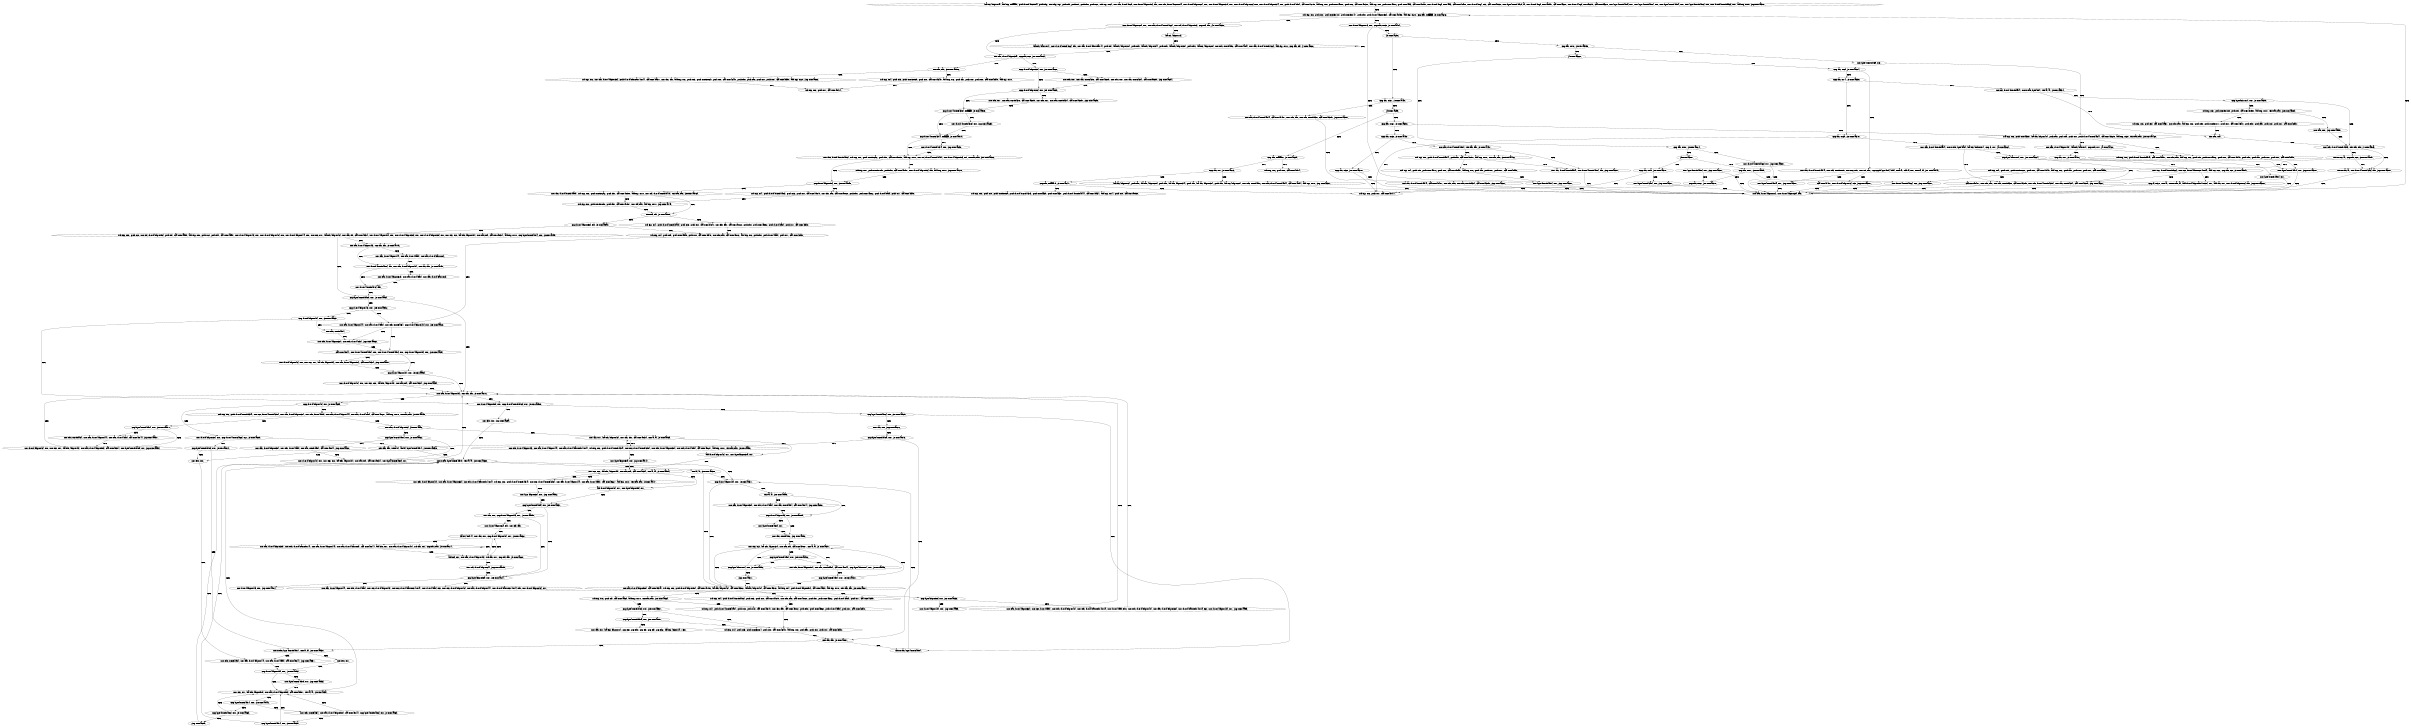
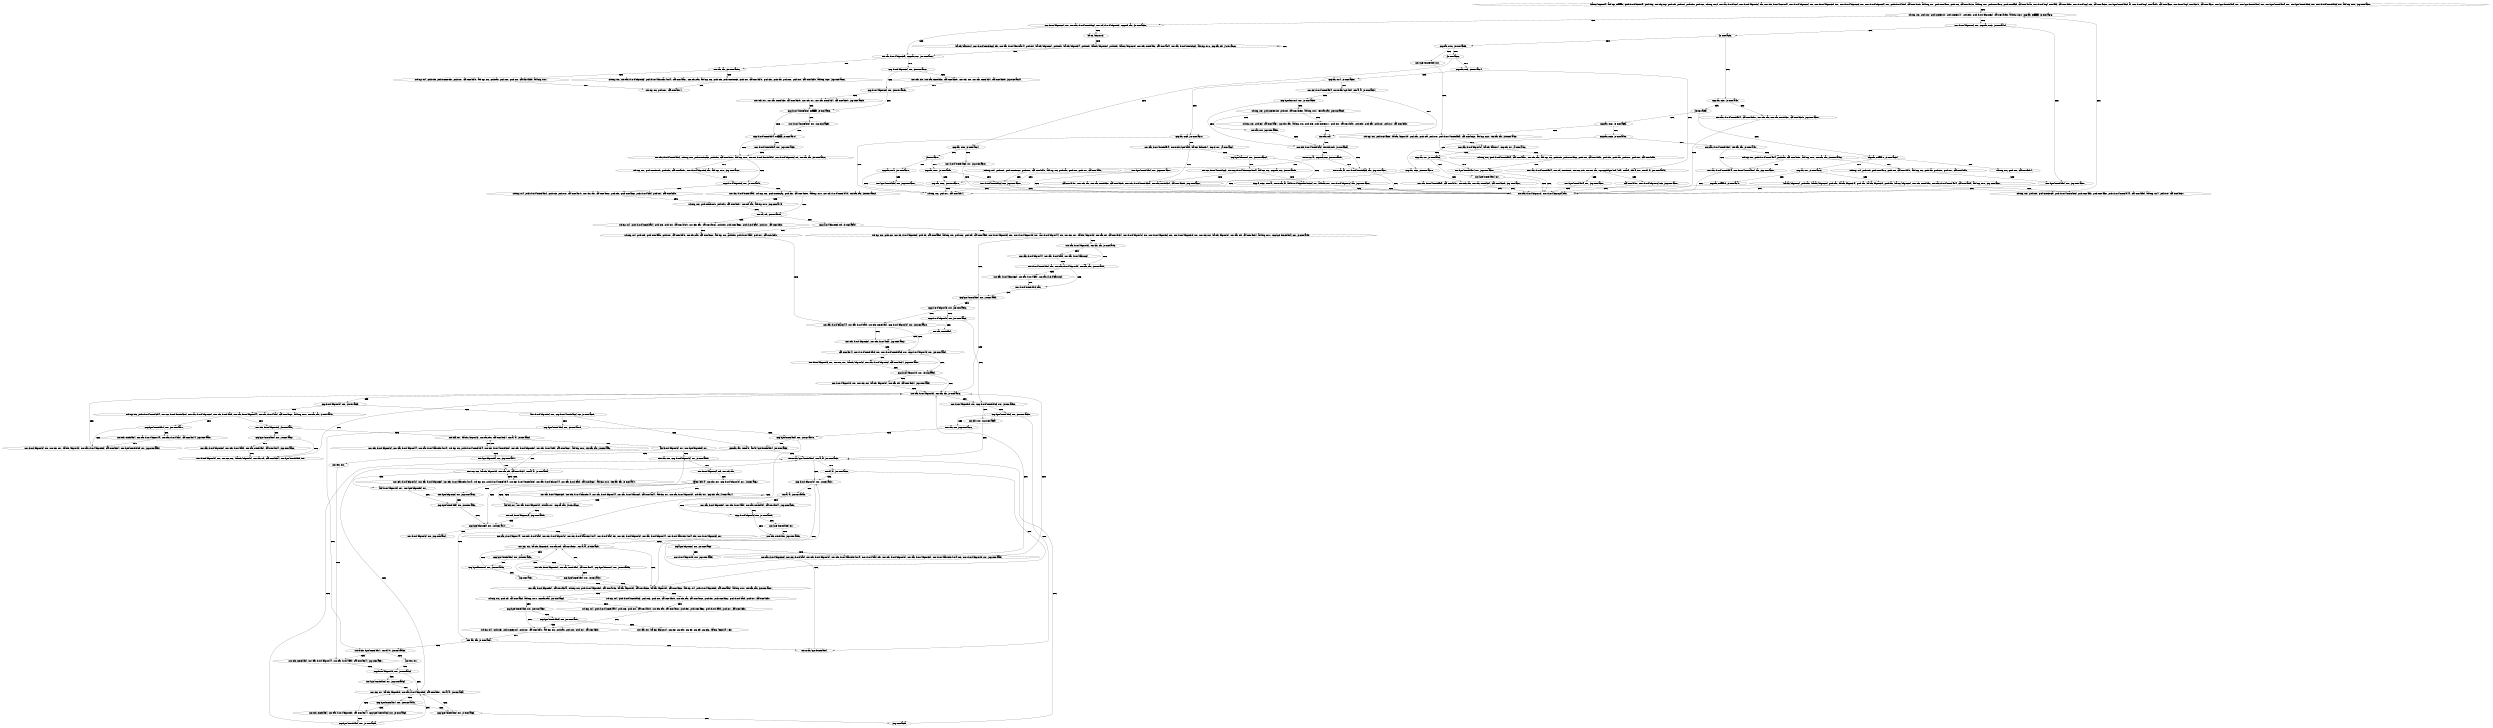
edge "'cmp byte [0x8054d8c], 0x0', 'je 0x804ae7d'," -> "'mov ebx, 0x0',": now "'cmp byte [0x8054d8c], 0x0', 'je 0x804ae7d'," -> "'cmp byte [0x8054d8d], 0x0', 'je 0x804ae75',"
edge "'cmp byte [0x8054d8f], 0x0', 'jne 0x804abf2'," -> "'mov eax, 0x0', 'cmp dword [ebp-0x4c], 0x1', 'je 0x804ab9b',": now "'add dword [ebp-0x4c], 0x1', 'mov byte [ebp-0x5d], 0x1'," -> "'mov eax, 0x0', 'cmp dword [ebp-0x4c], 0x1', 'je 0x804ab9b',"
